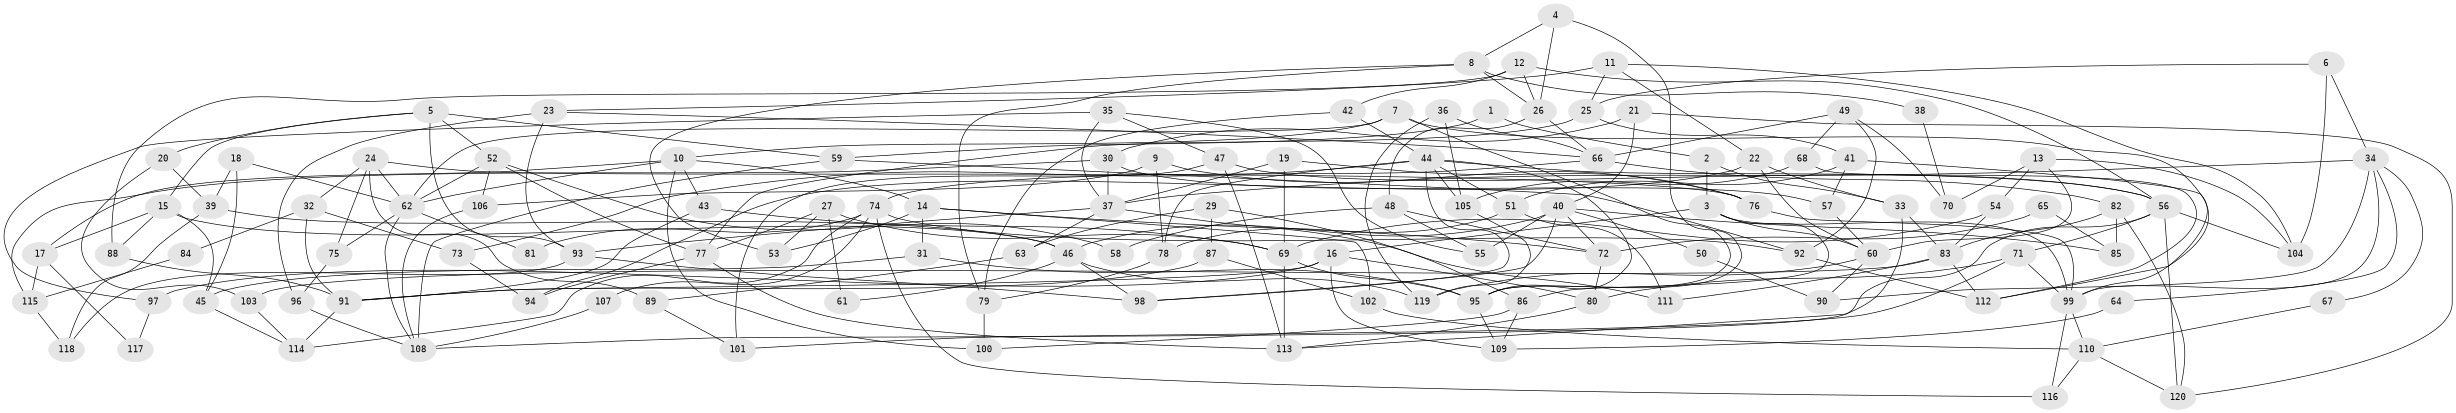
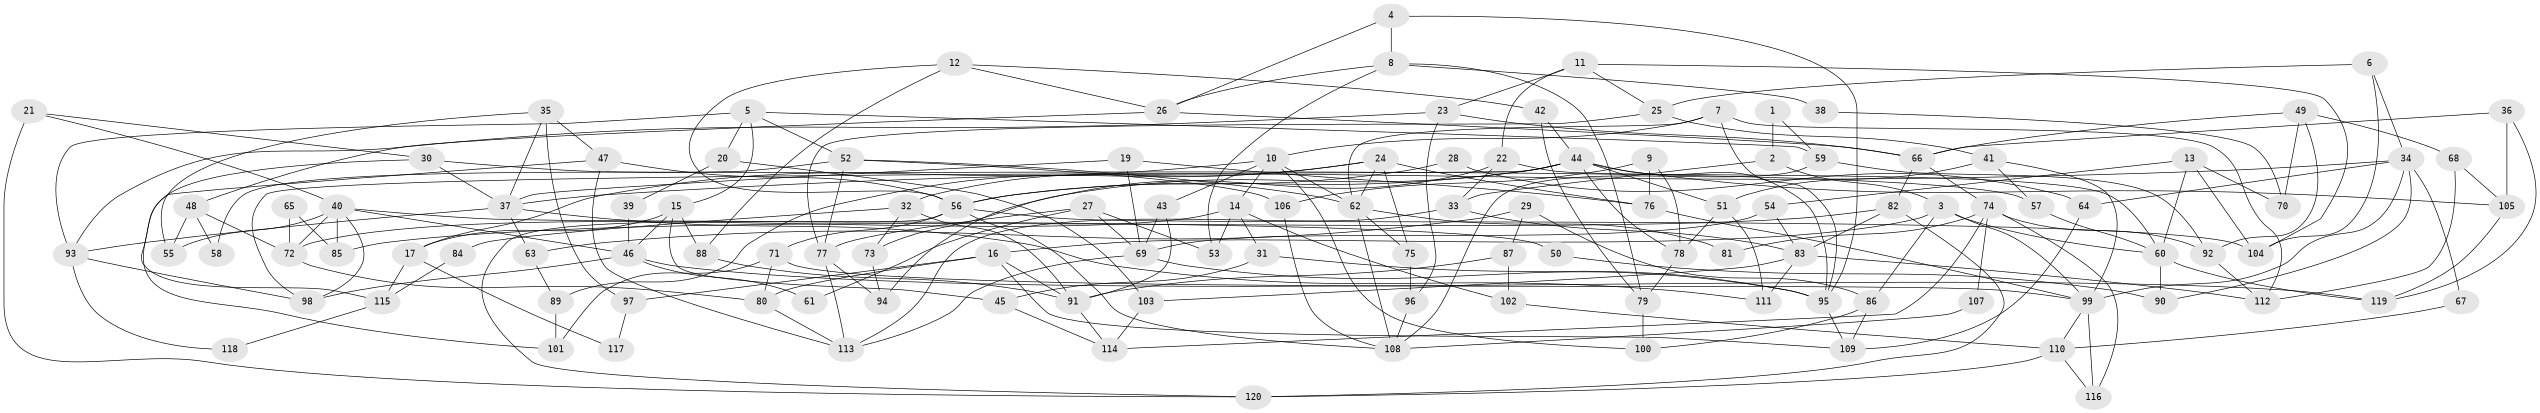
node "18": removed
node "28": added
edge "39" -- "118": removed
